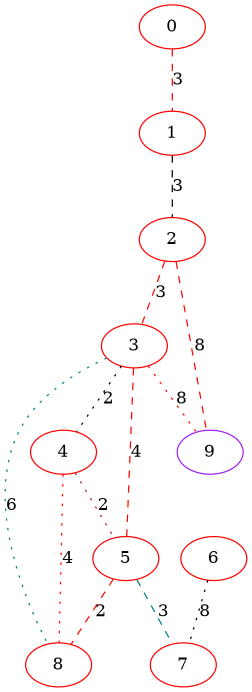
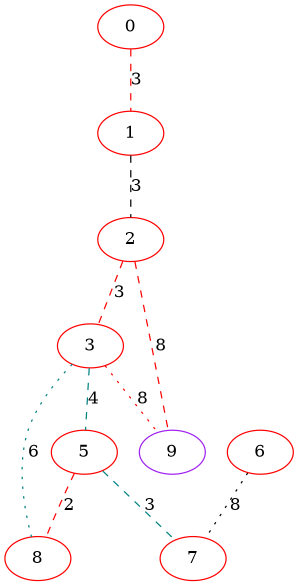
node "4": removed
edge "3" -- "5": color red -> teal
